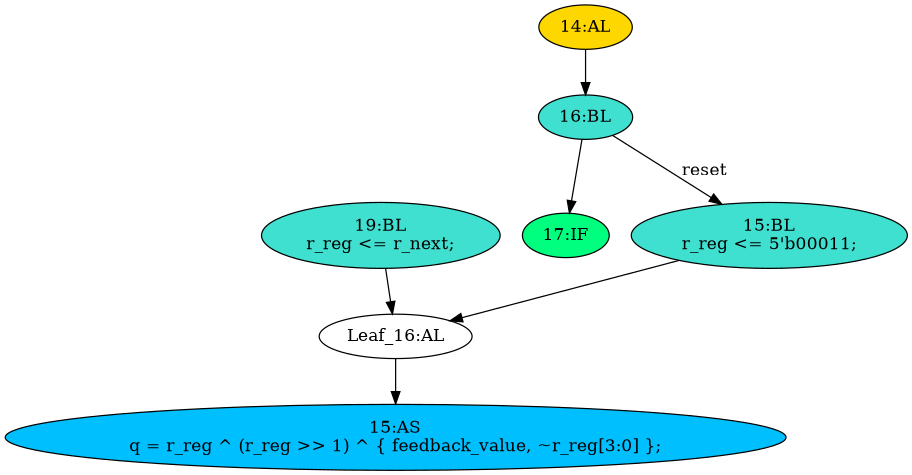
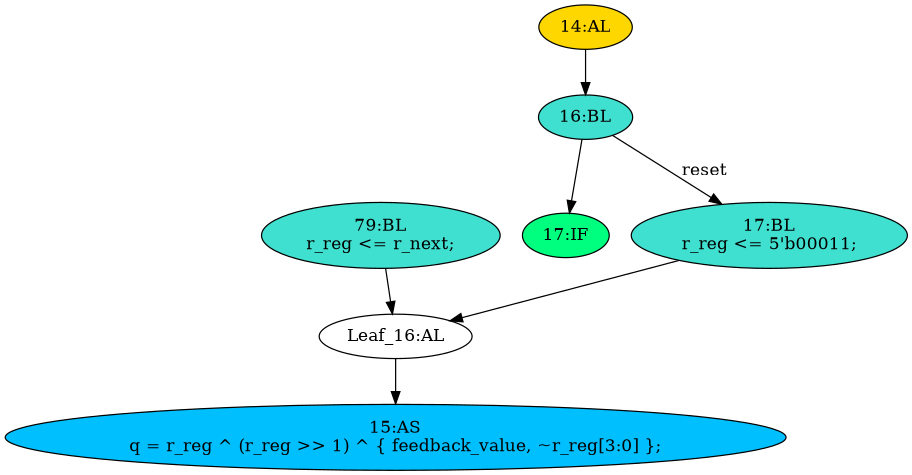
node "19:BL r_reg <= r_next;": label "19:BL r_reg <= r_next;" -> "79:BL r_reg <= r_next;"
node "15:BL r_reg <= 5'b00011;": label "15:BL r_reg <= 5'b00011;" -> "17:BL r_reg <= 5'b00011;"
